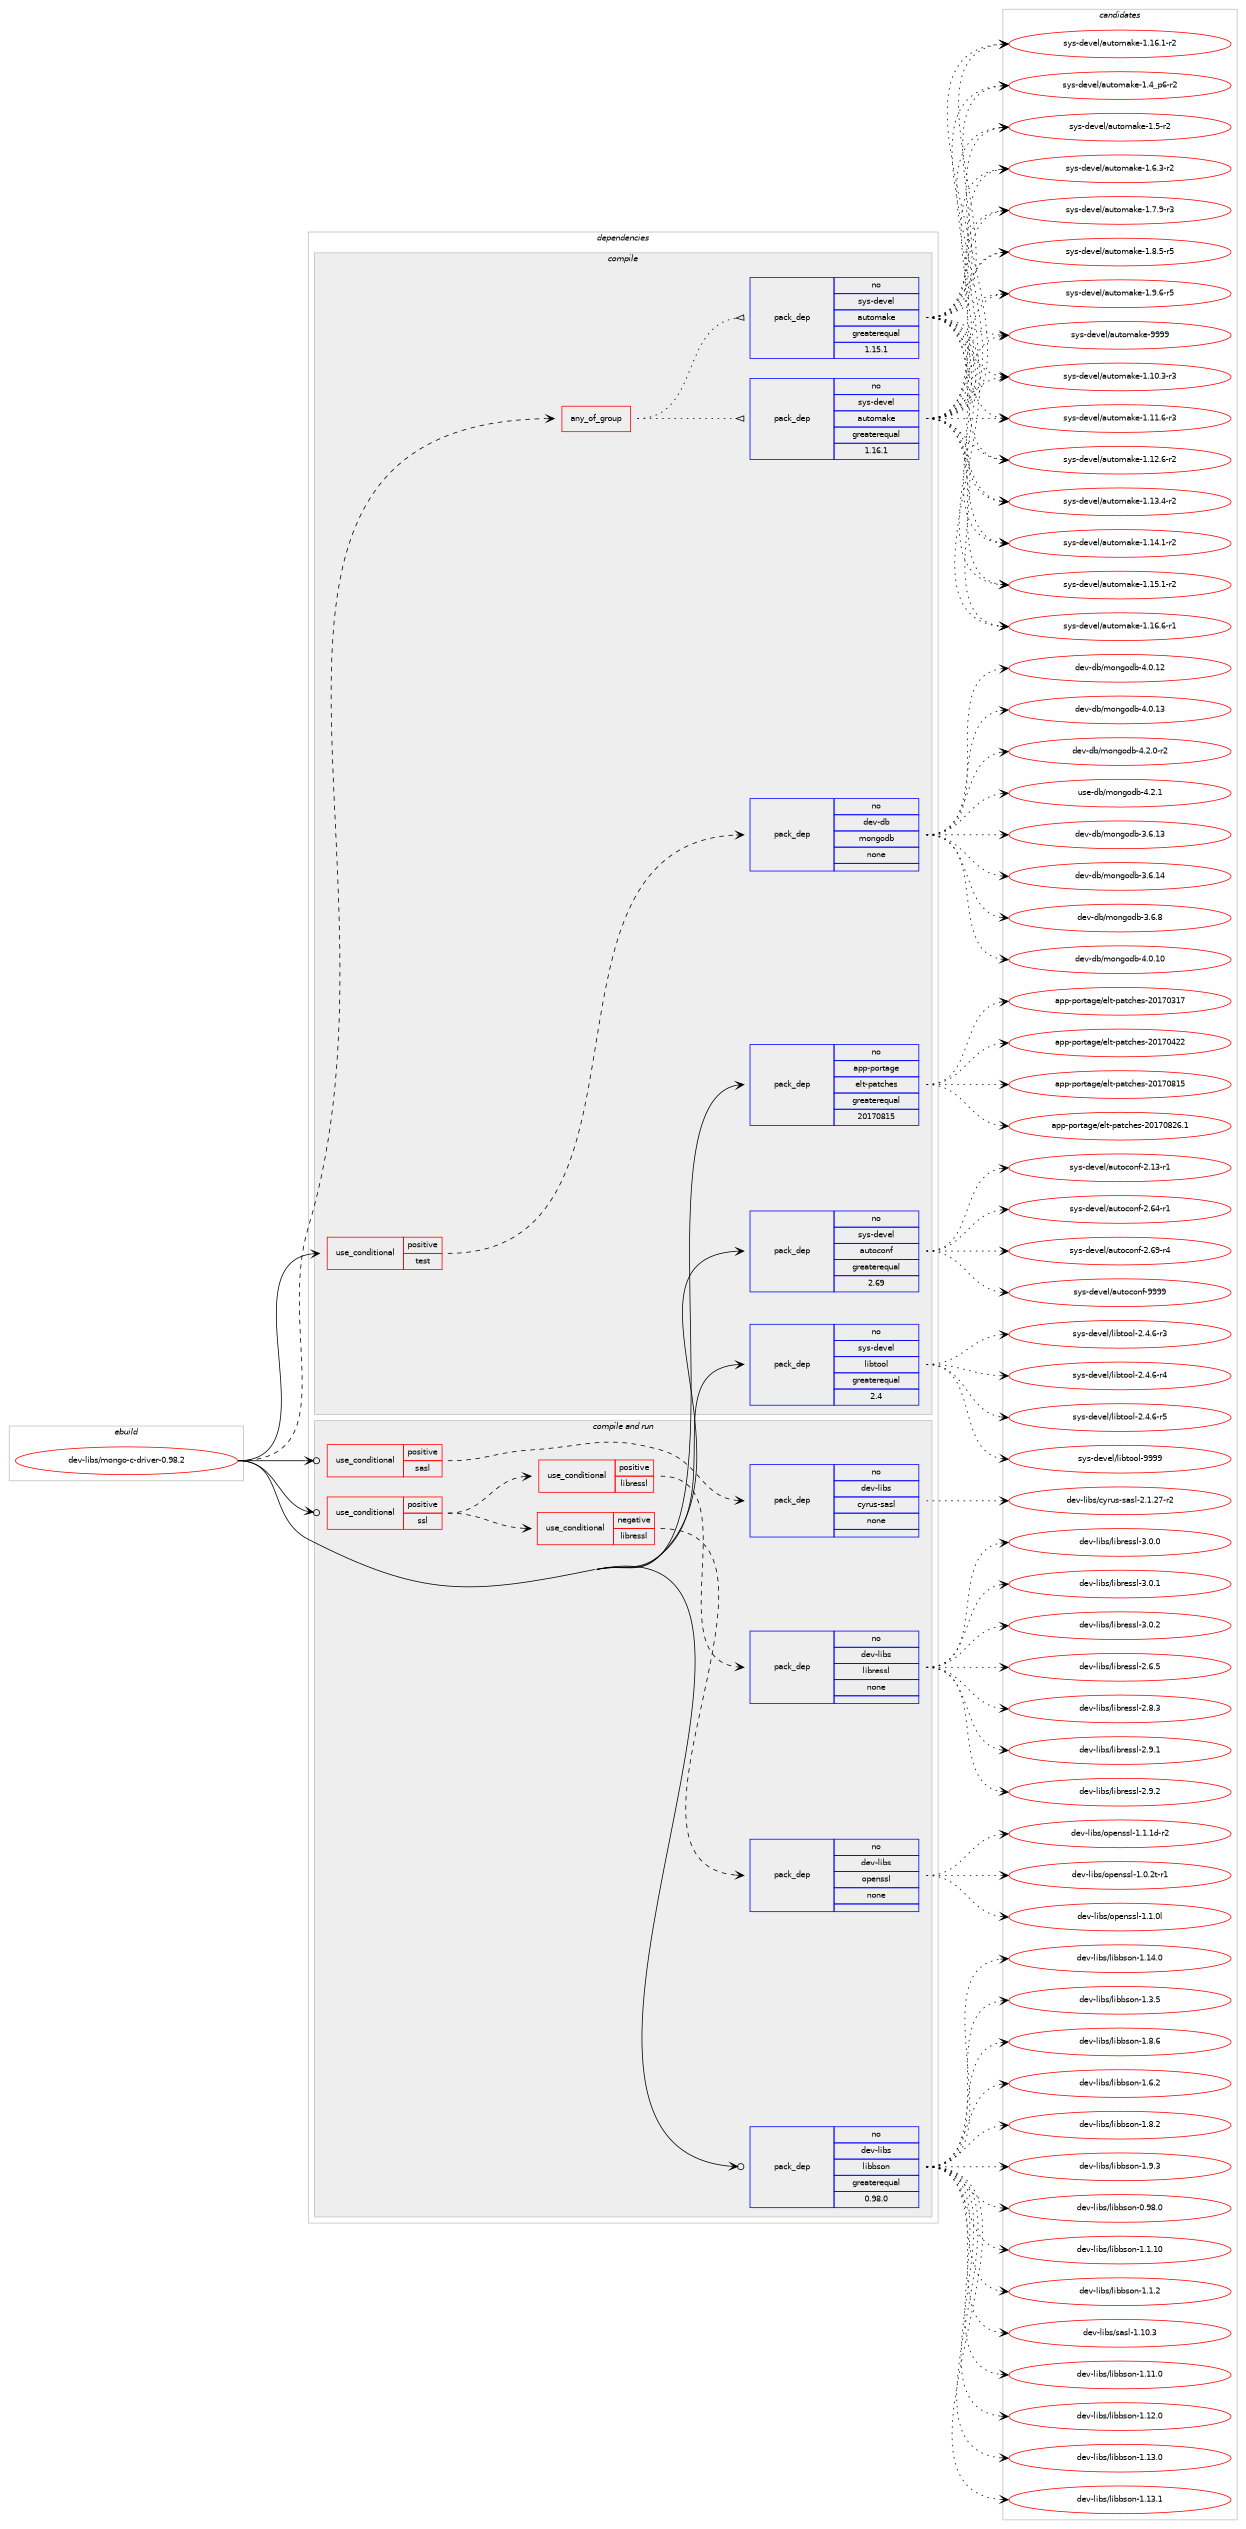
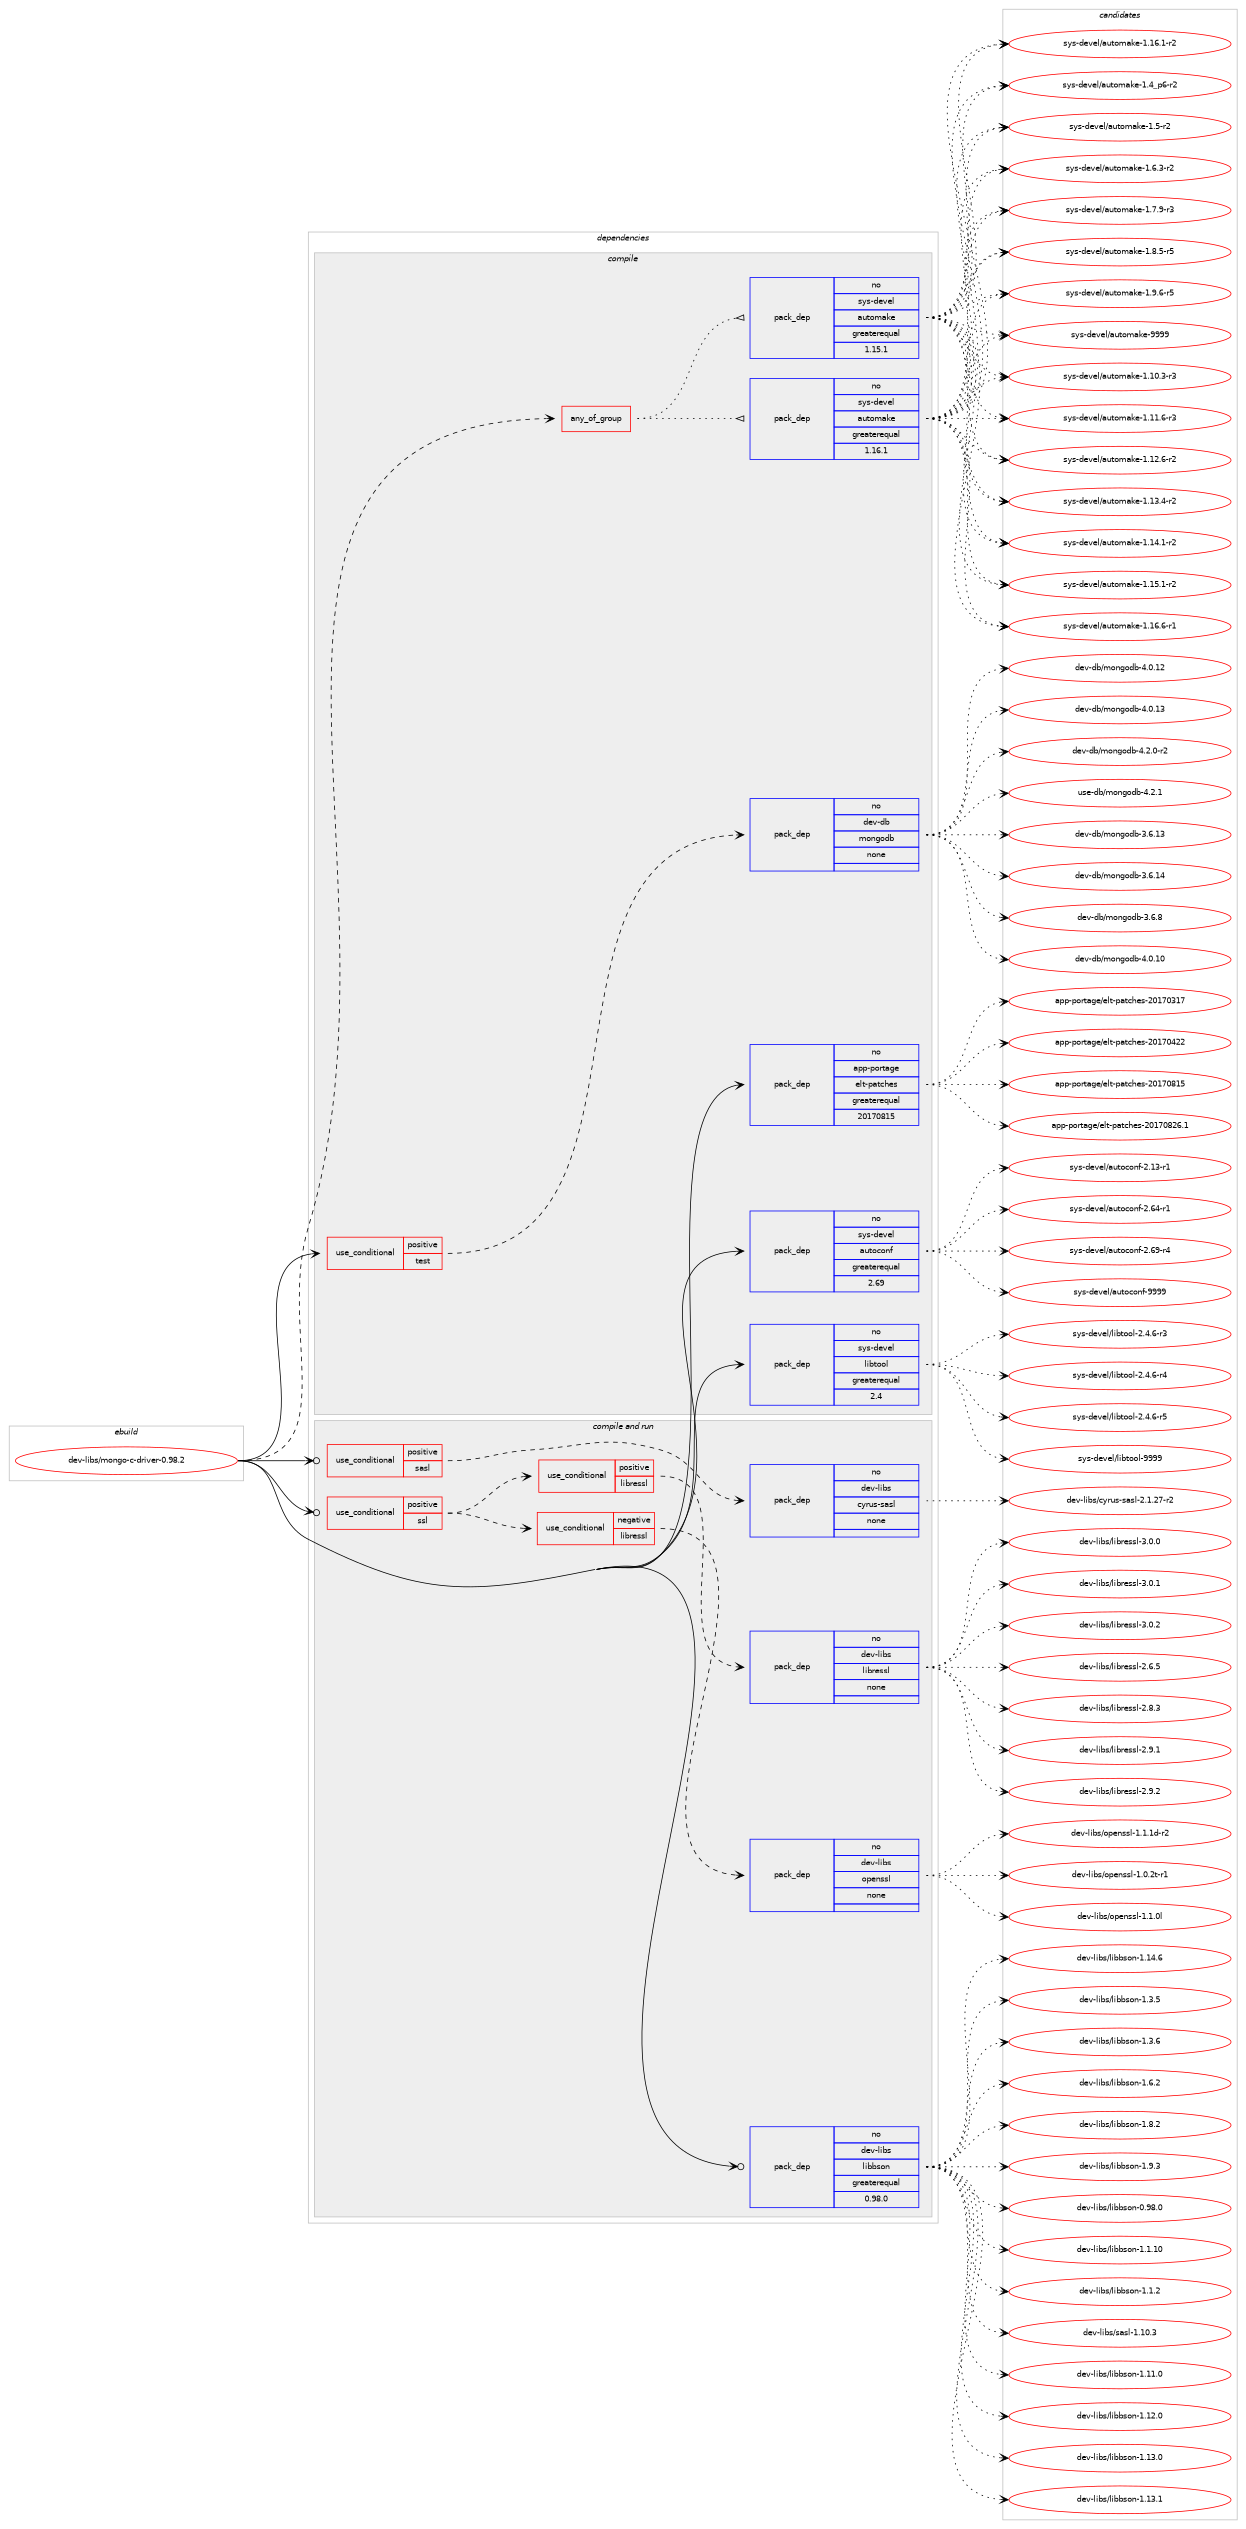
node "dev-libs/libbson-1.14.0": label "dev-libs/libbson-1.14.0" -> "dev-libs/libbson-1.14.6"
node "dev-libs/libbson-1.8.6": label "dev-libs/libbson-1.8.6" -> "dev-libs/libbson-1.3.6"
